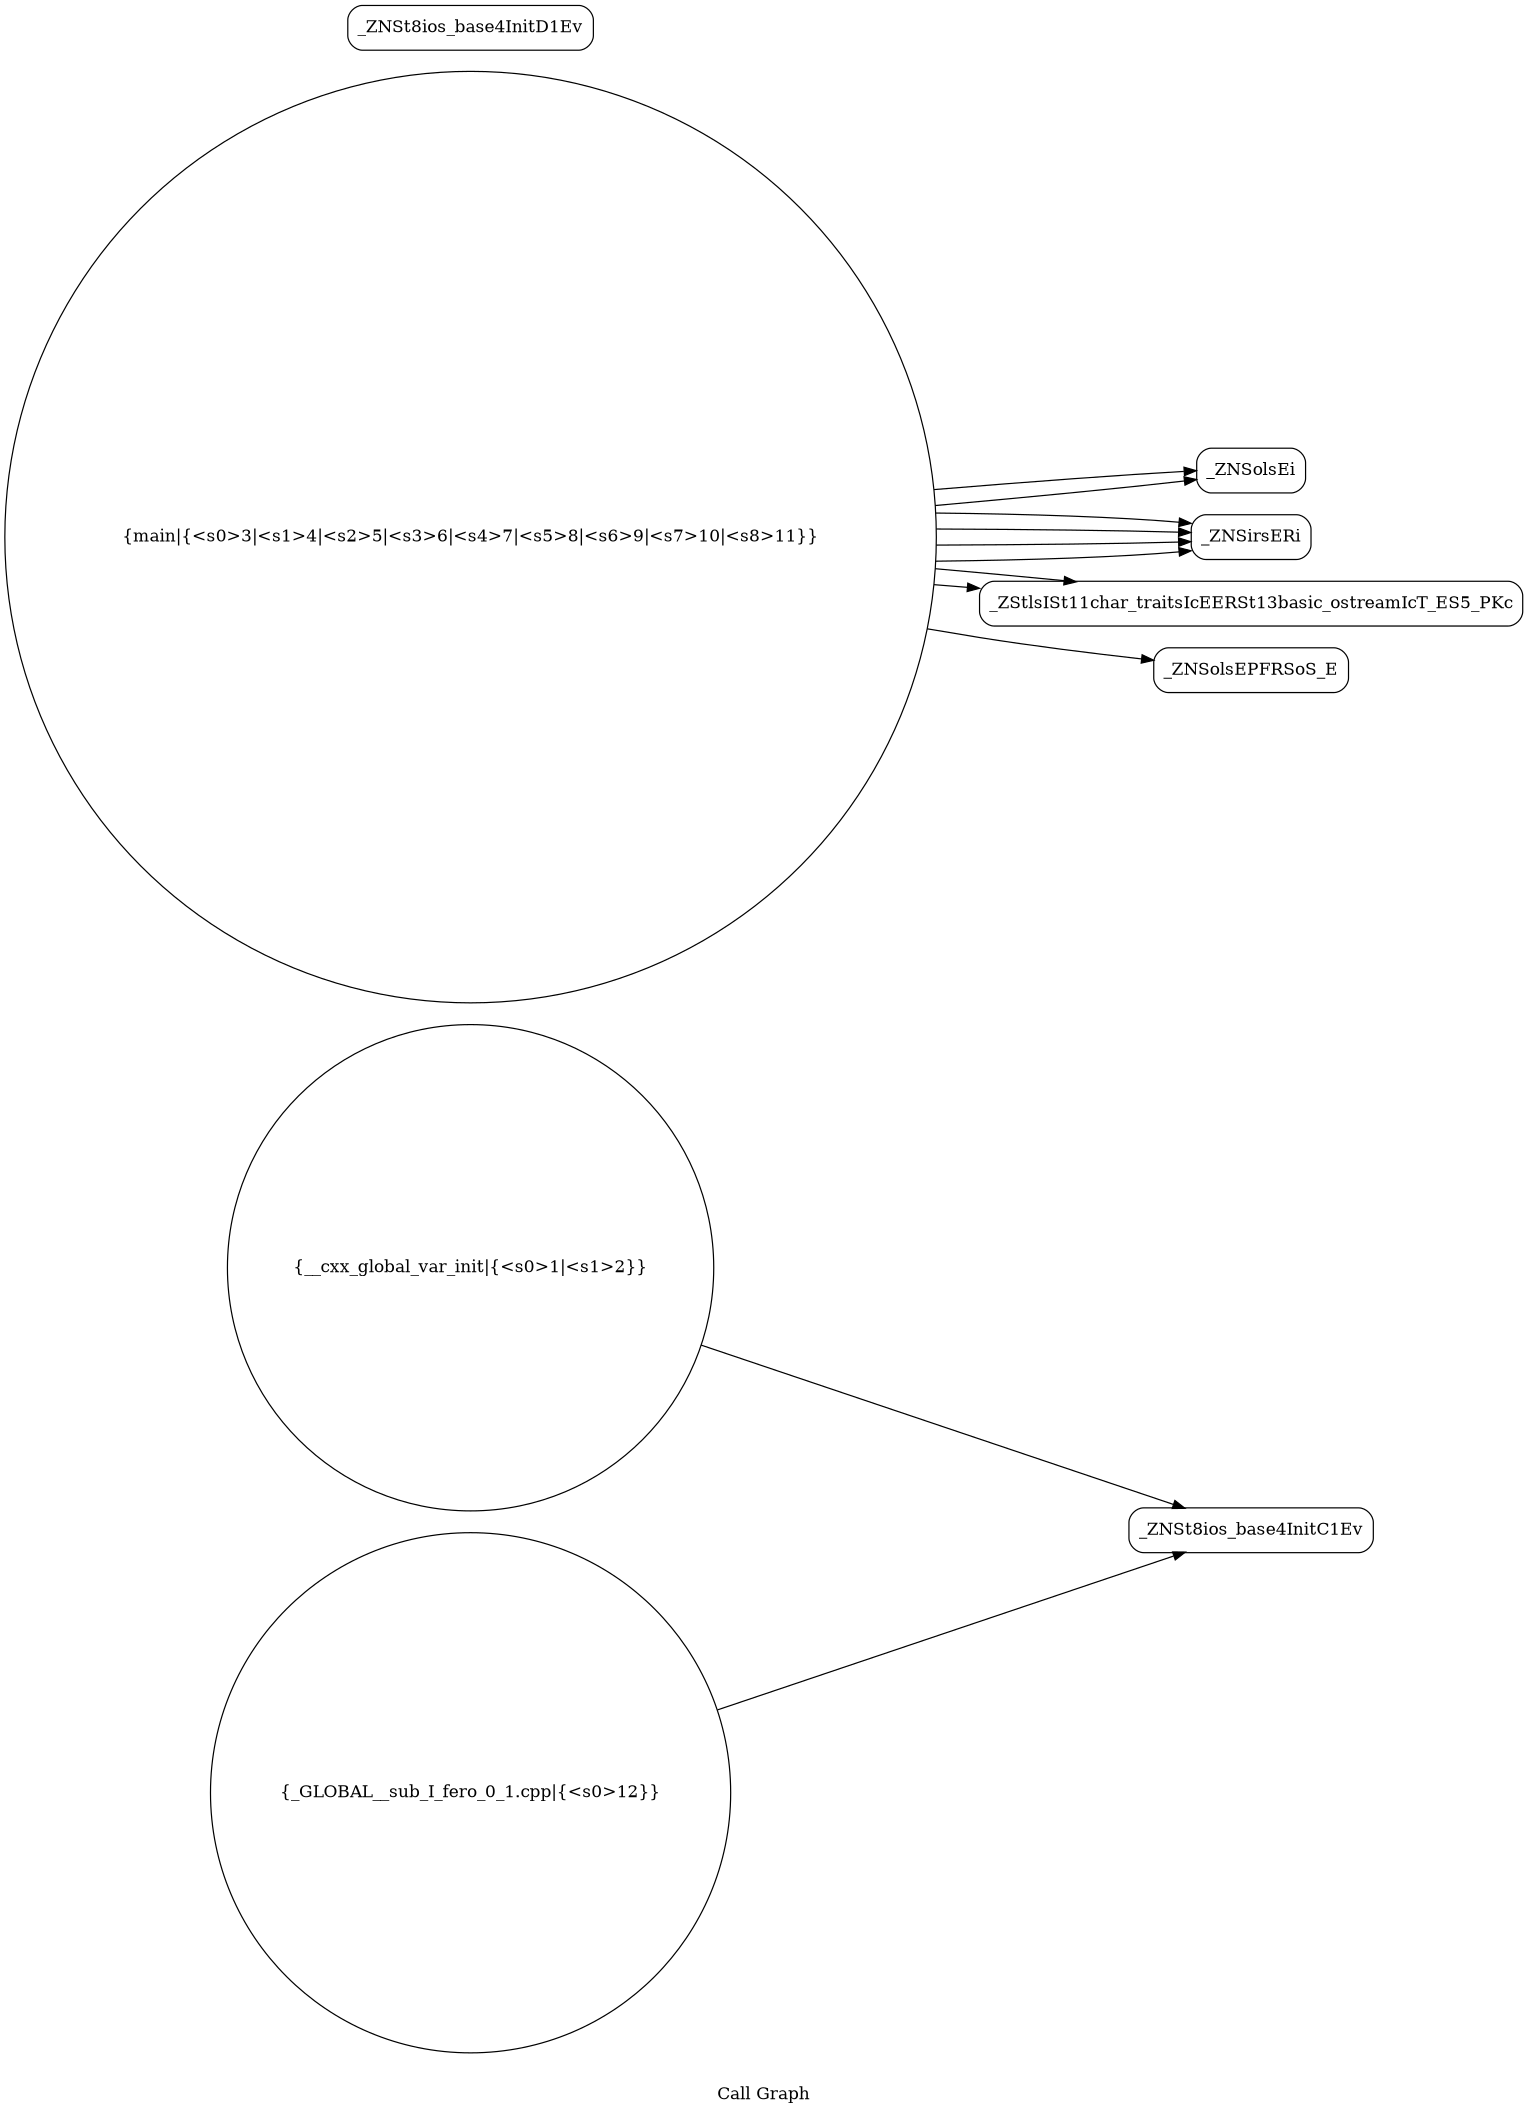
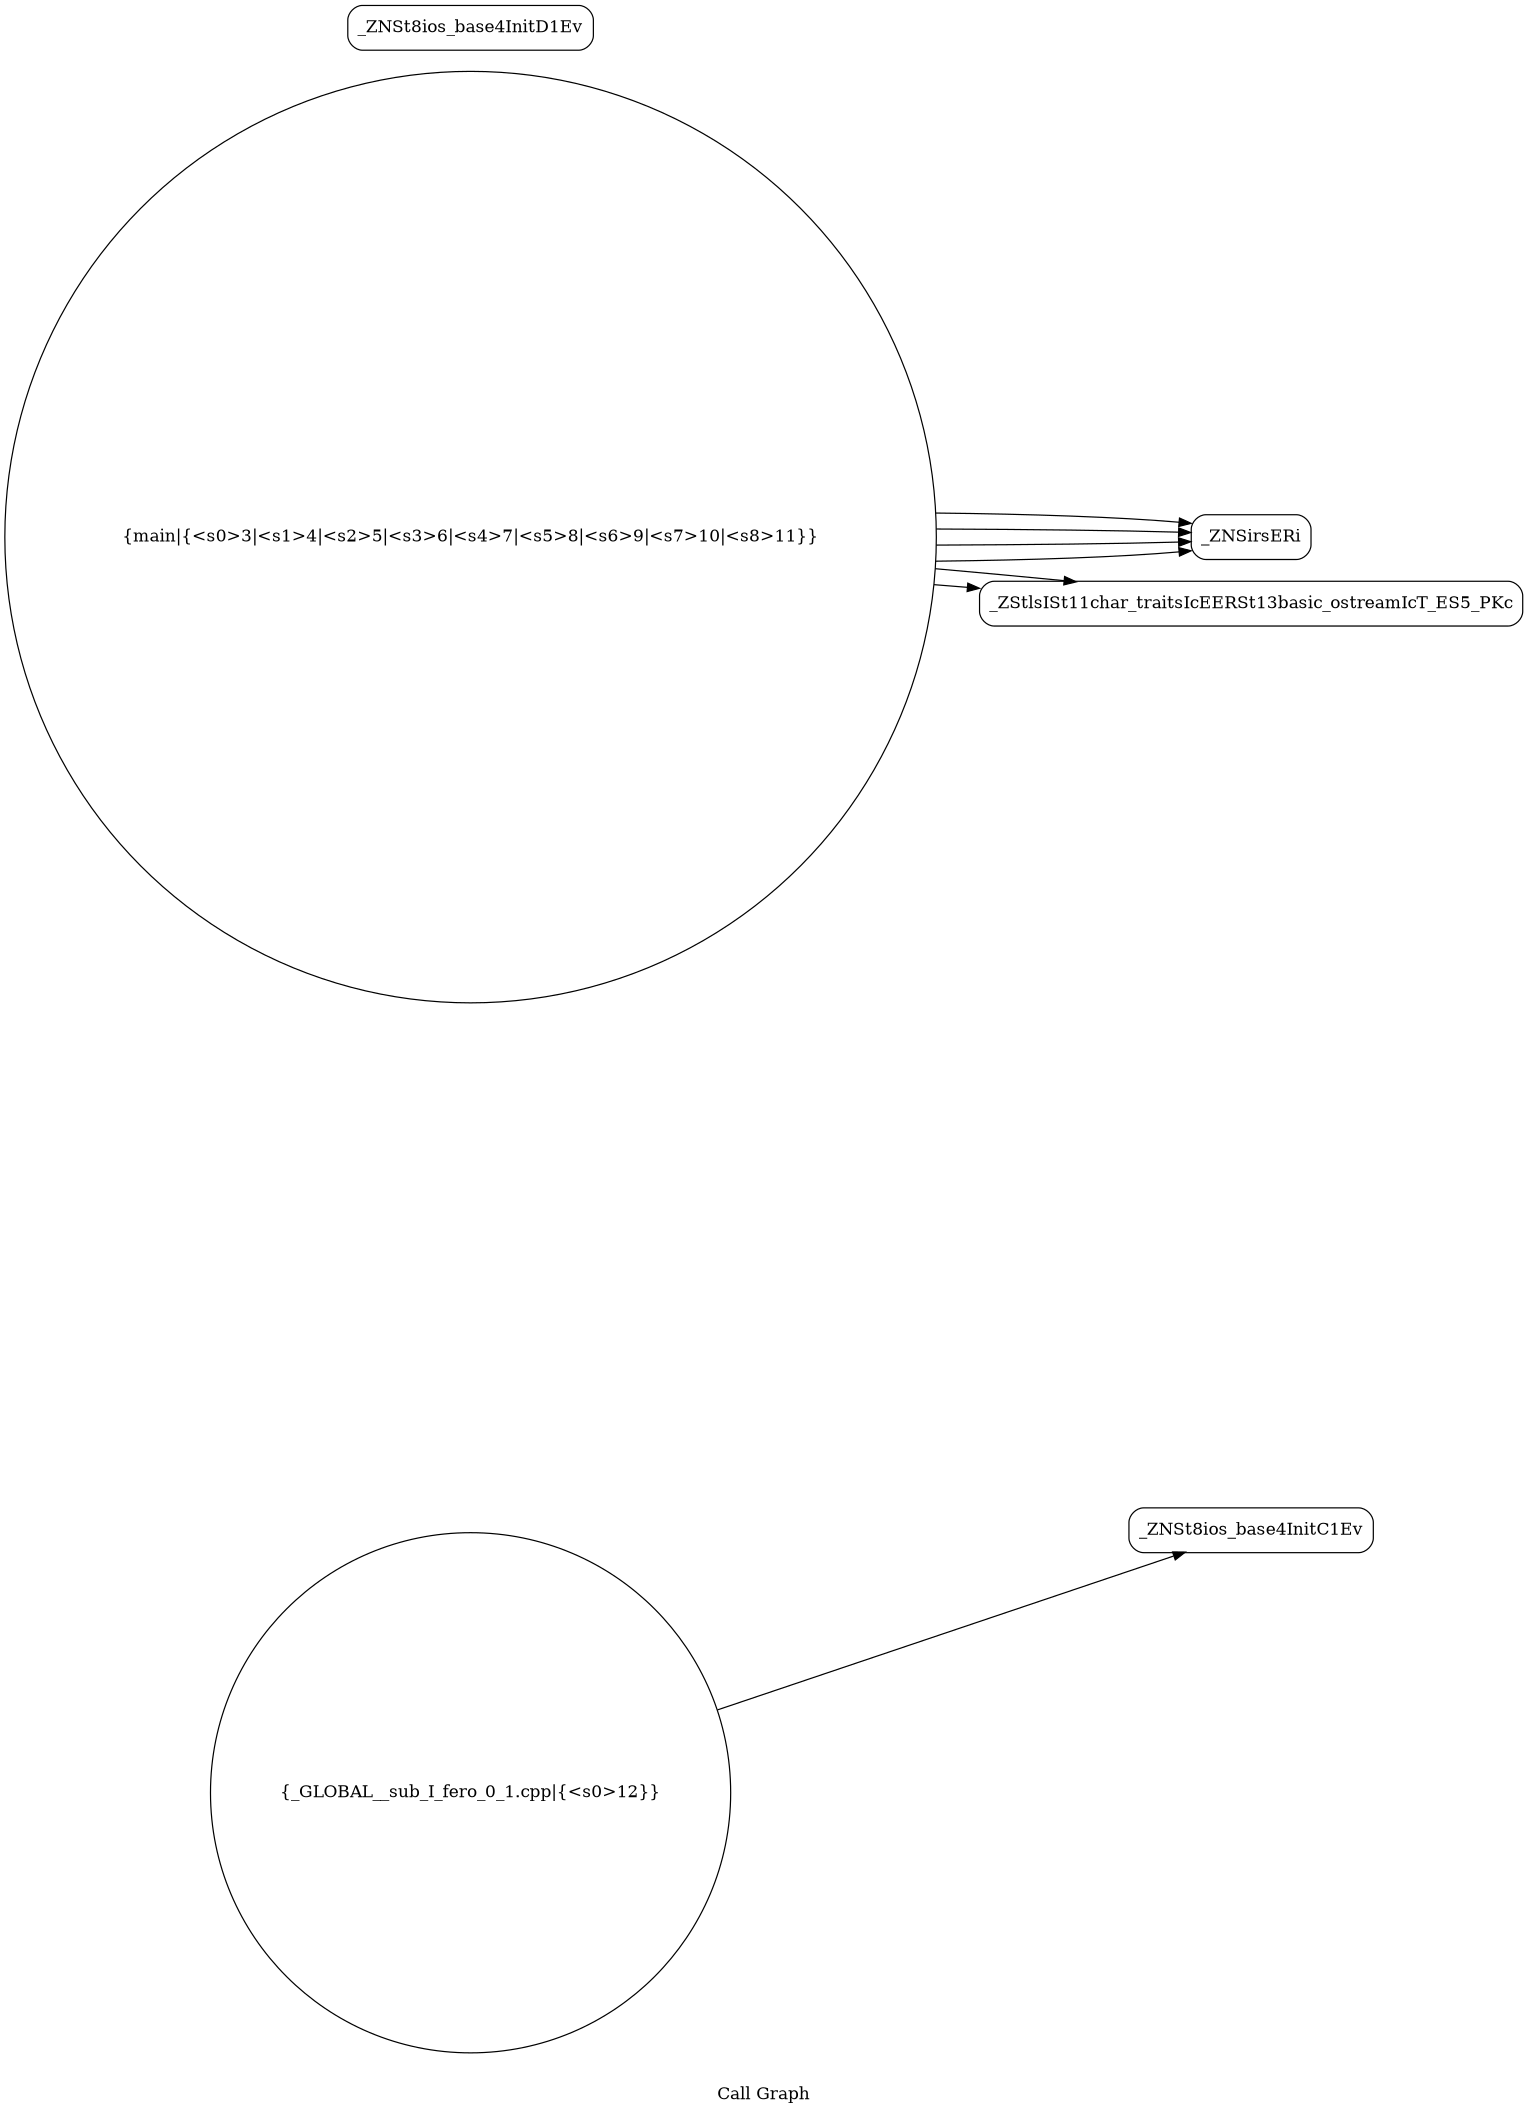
node "_ZNSolsEi": removed
node "_ZNSolsEPFRSoS_E": removed
node "{__cxx_global_var_init|{<s0>1|<s1>2}}": removed
